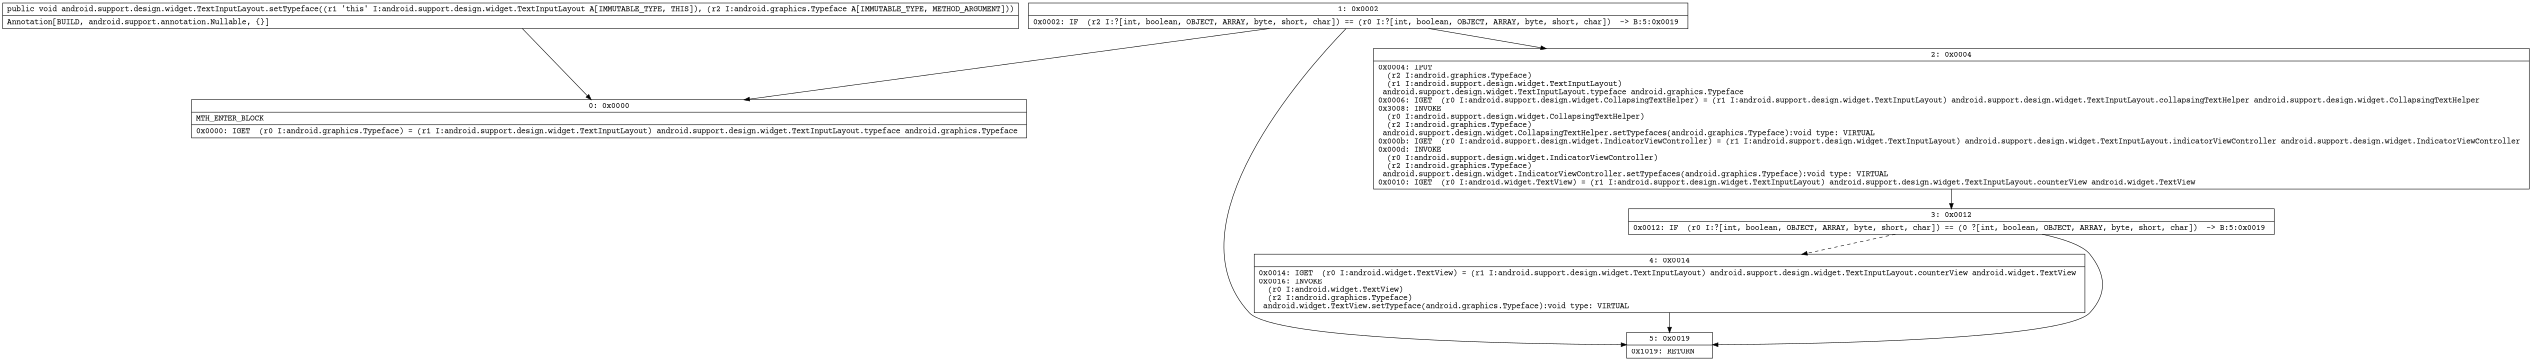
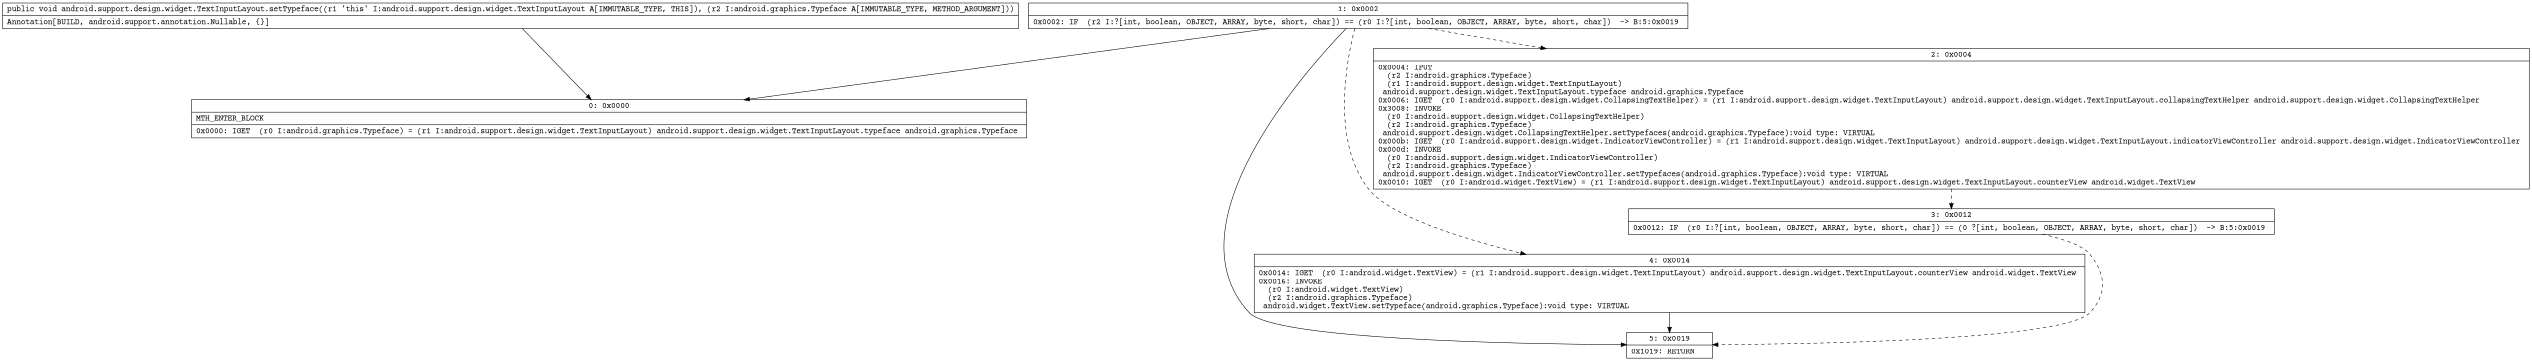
edge "1: 0x0002" -> "2: 0x0004": style solid -> dashed
edge "2: 0x0004" -> "3: 0x0012": style solid -> dashed
edge "3: 0x0012" -> "4: 0x0014": now "1: 0x0002" -> "4: 0x0014"
edge "3: 0x0012" -> "5: 0x0019": style solid -> dashed
